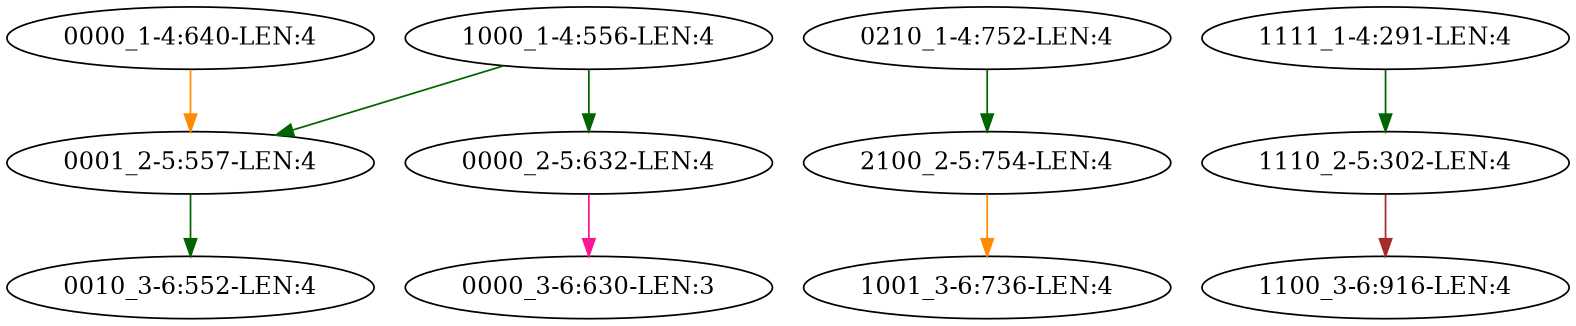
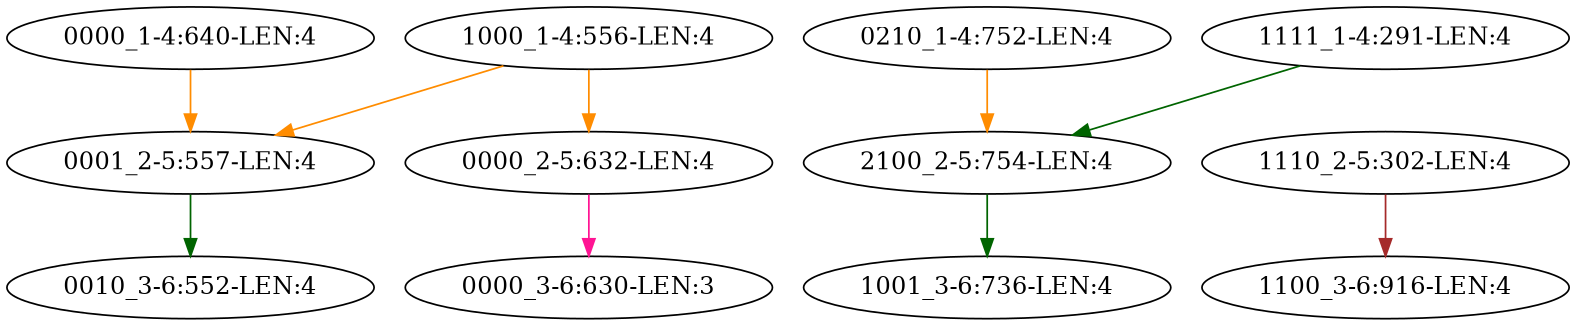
edge "1000_1-4:556-LEN:4" -> "0000_2-5:632-LEN:4": color darkgreen -> darkorange
edge "0210_1-4:752-LEN:4" -> "2100_2-5:754-LEN:4": color darkgreen -> darkorange
edge "1111_1-4:291-LEN:4" -> "1110_2-5:302-LEN:4": now "1111_1-4:291-LEN:4" -> "2100_2-5:754-LEN:4"
edge "1000_1-4:556-LEN:4" -> "0001_2-5:557-LEN:4": color darkgreen -> darkorange
edge "2100_2-5:754-LEN:4" -> "1001_3-6:736-LEN:4": color darkorange -> darkgreen
